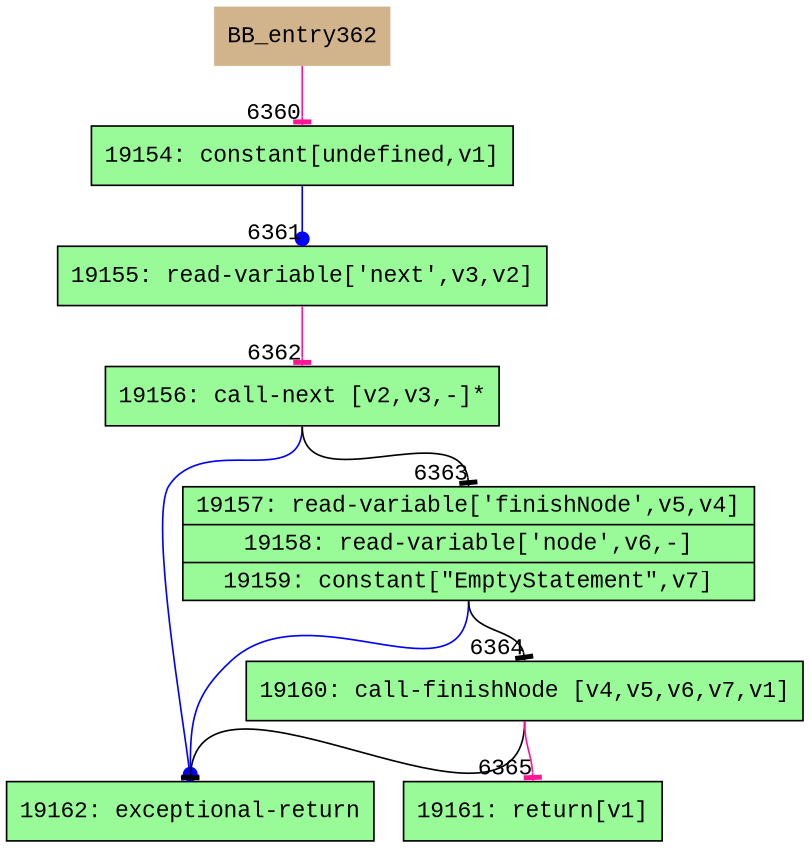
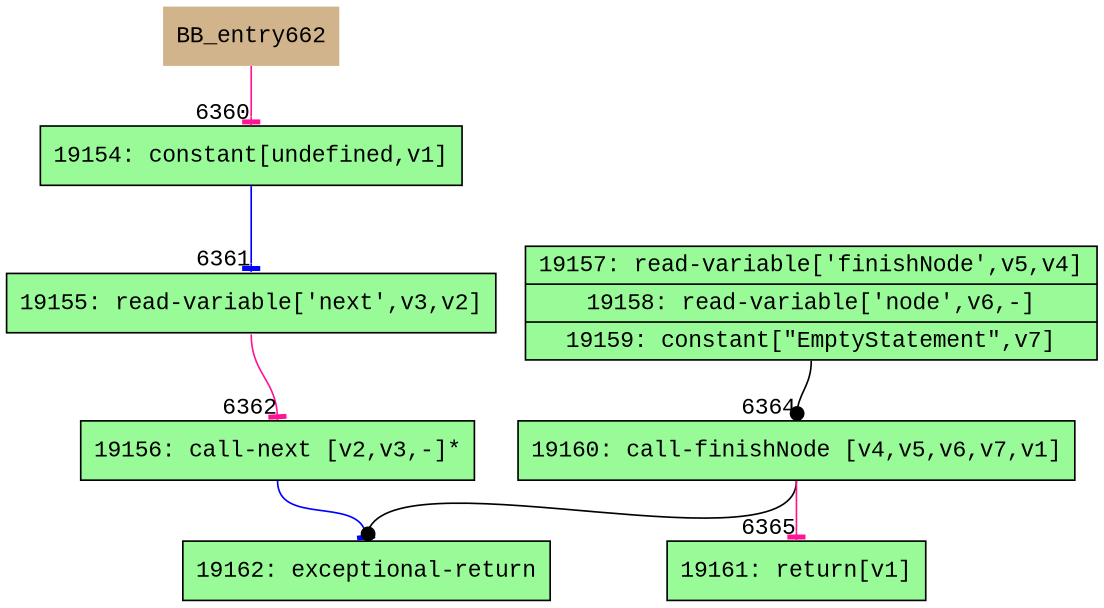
node "BB_entry362": label "BB_entry362" -> "BB_entry662"
edge "19154: constant[undefined,v1]" -> "19155: read-variable['next',v3,v2]": arrowhead dot -> tee
edge "19156: call-next [v2,v3,-]*" -> "19157: read-variable['finishNode',v5,v4]": removed
edge "19157: read-variable['finishNode',v5,v4]" -> "19160: call-finishNode [v4,v5,v6,v7,v1]": arrowhead tee -> dot
edge "19157: read-variable['finishNode',v5,v4]" -> "19162: exceptional-return": removed
edge "19160: call-finishNode [v4,v5,v6,v7,v1]" -> "19162: exceptional-return": arrowhead tee -> dot
